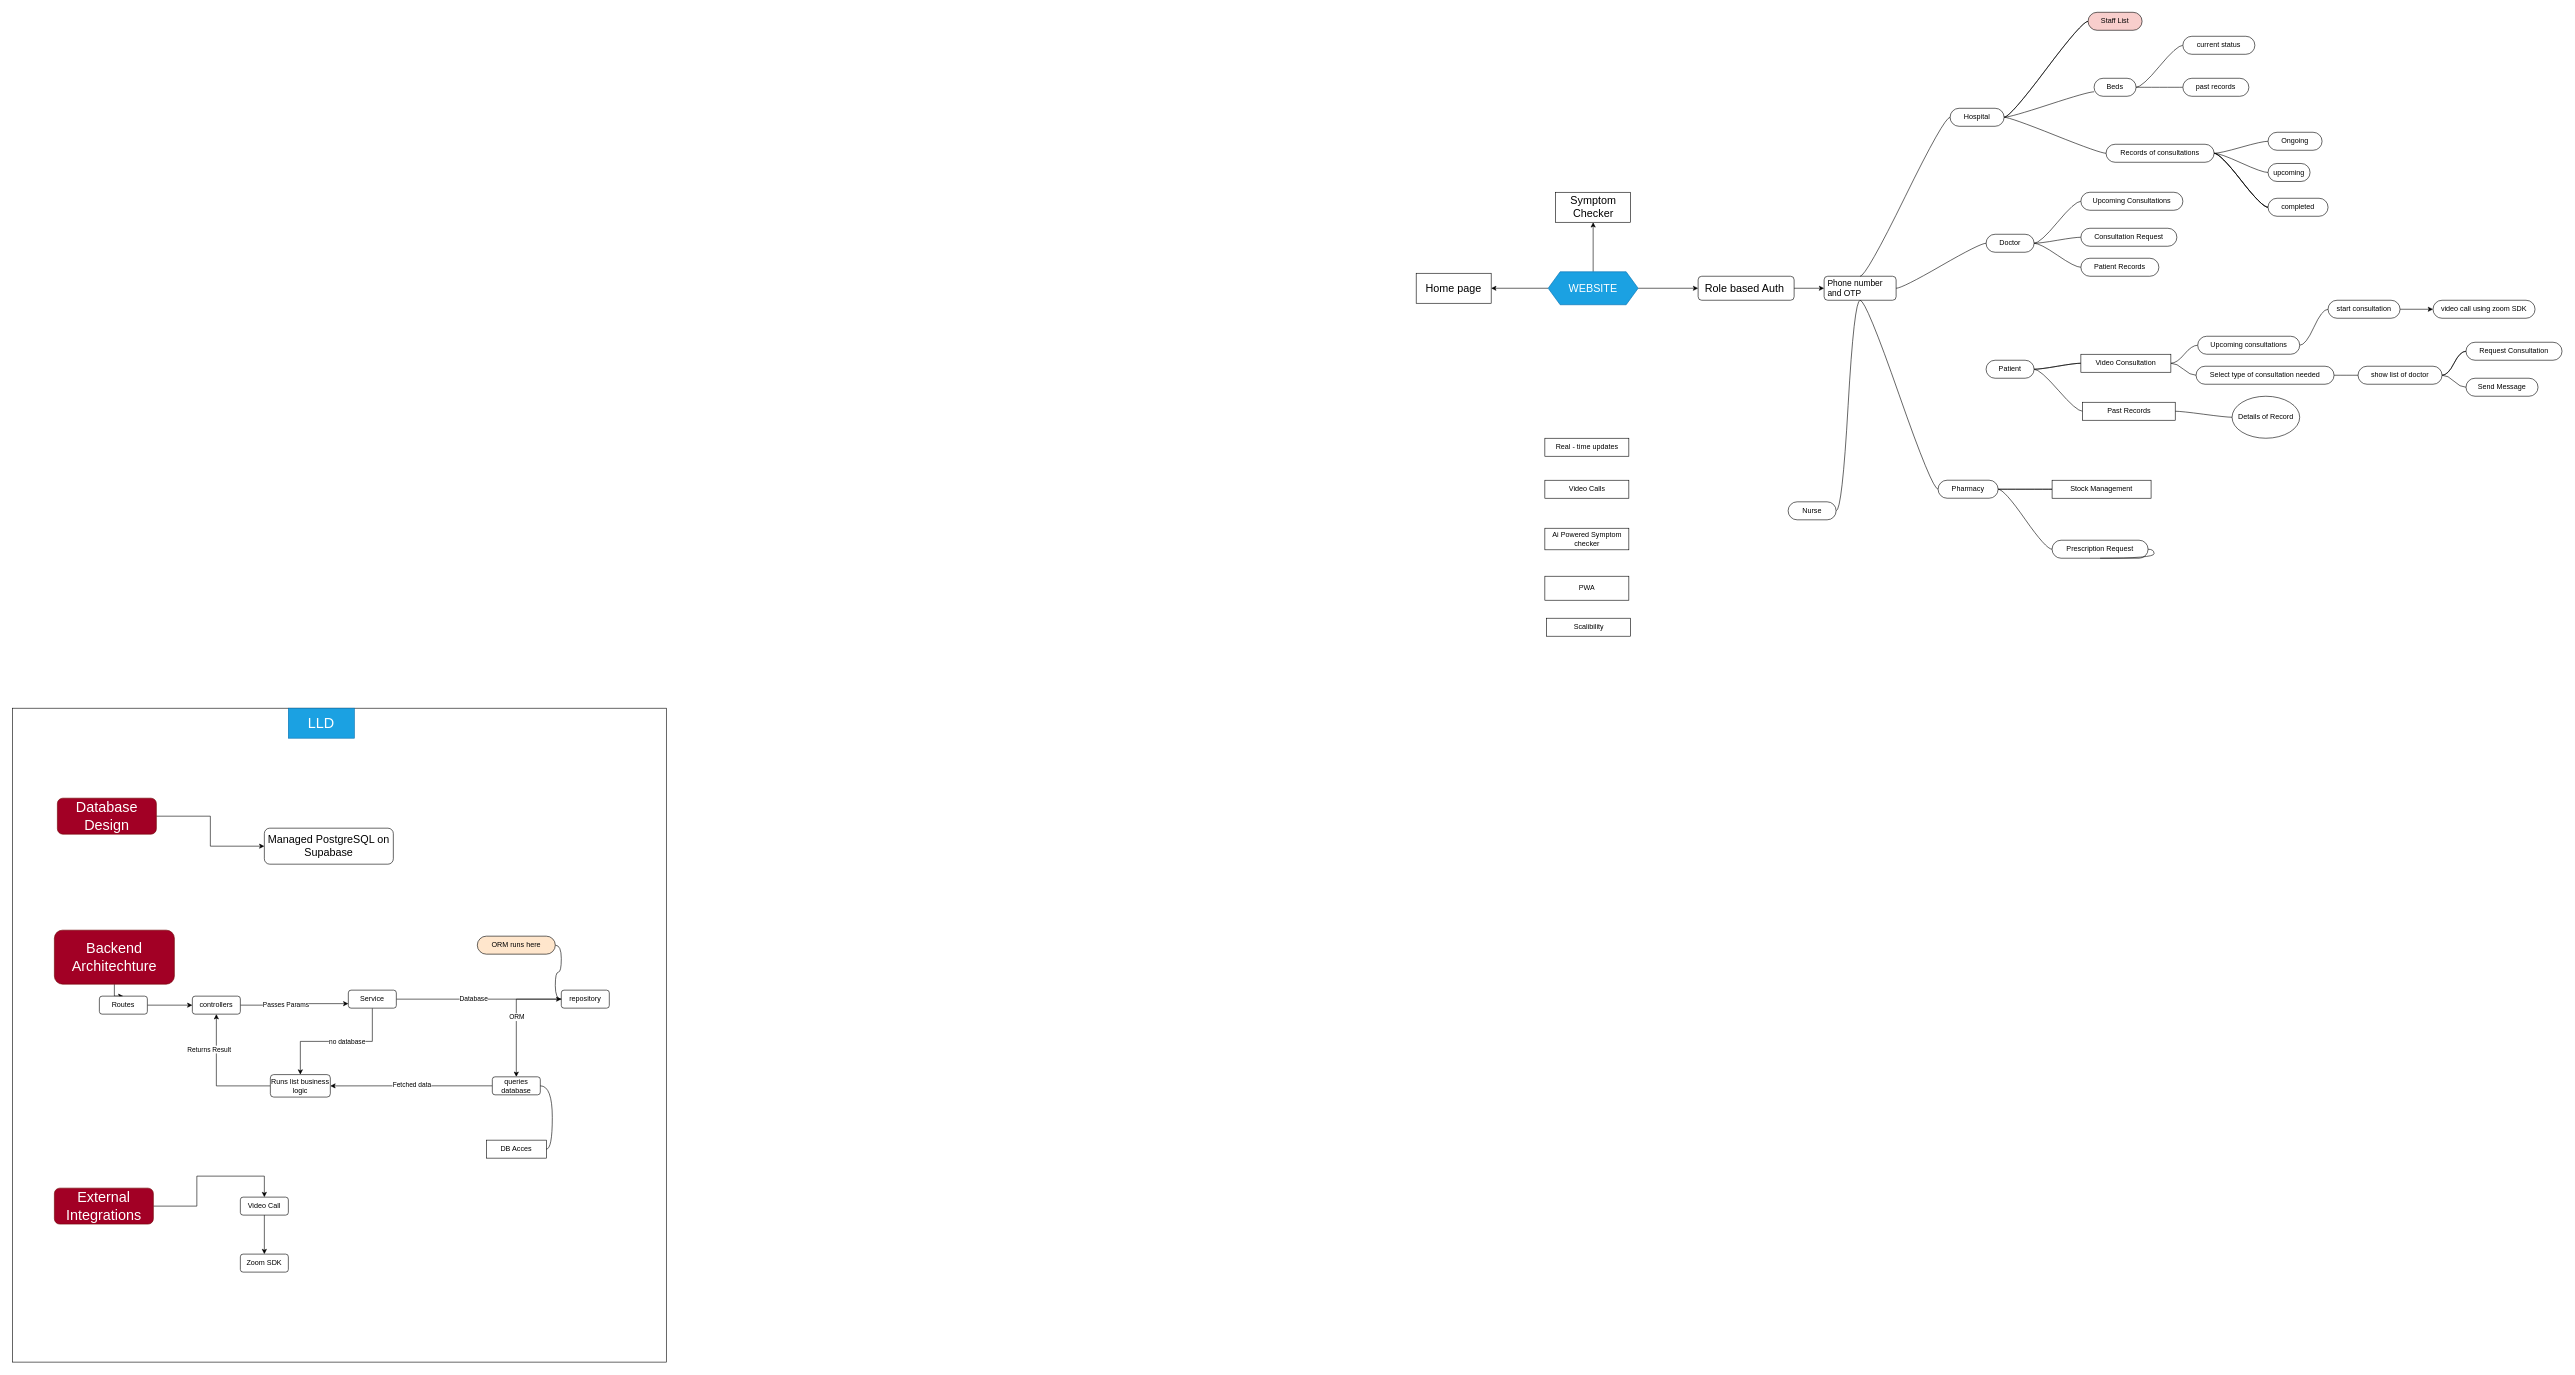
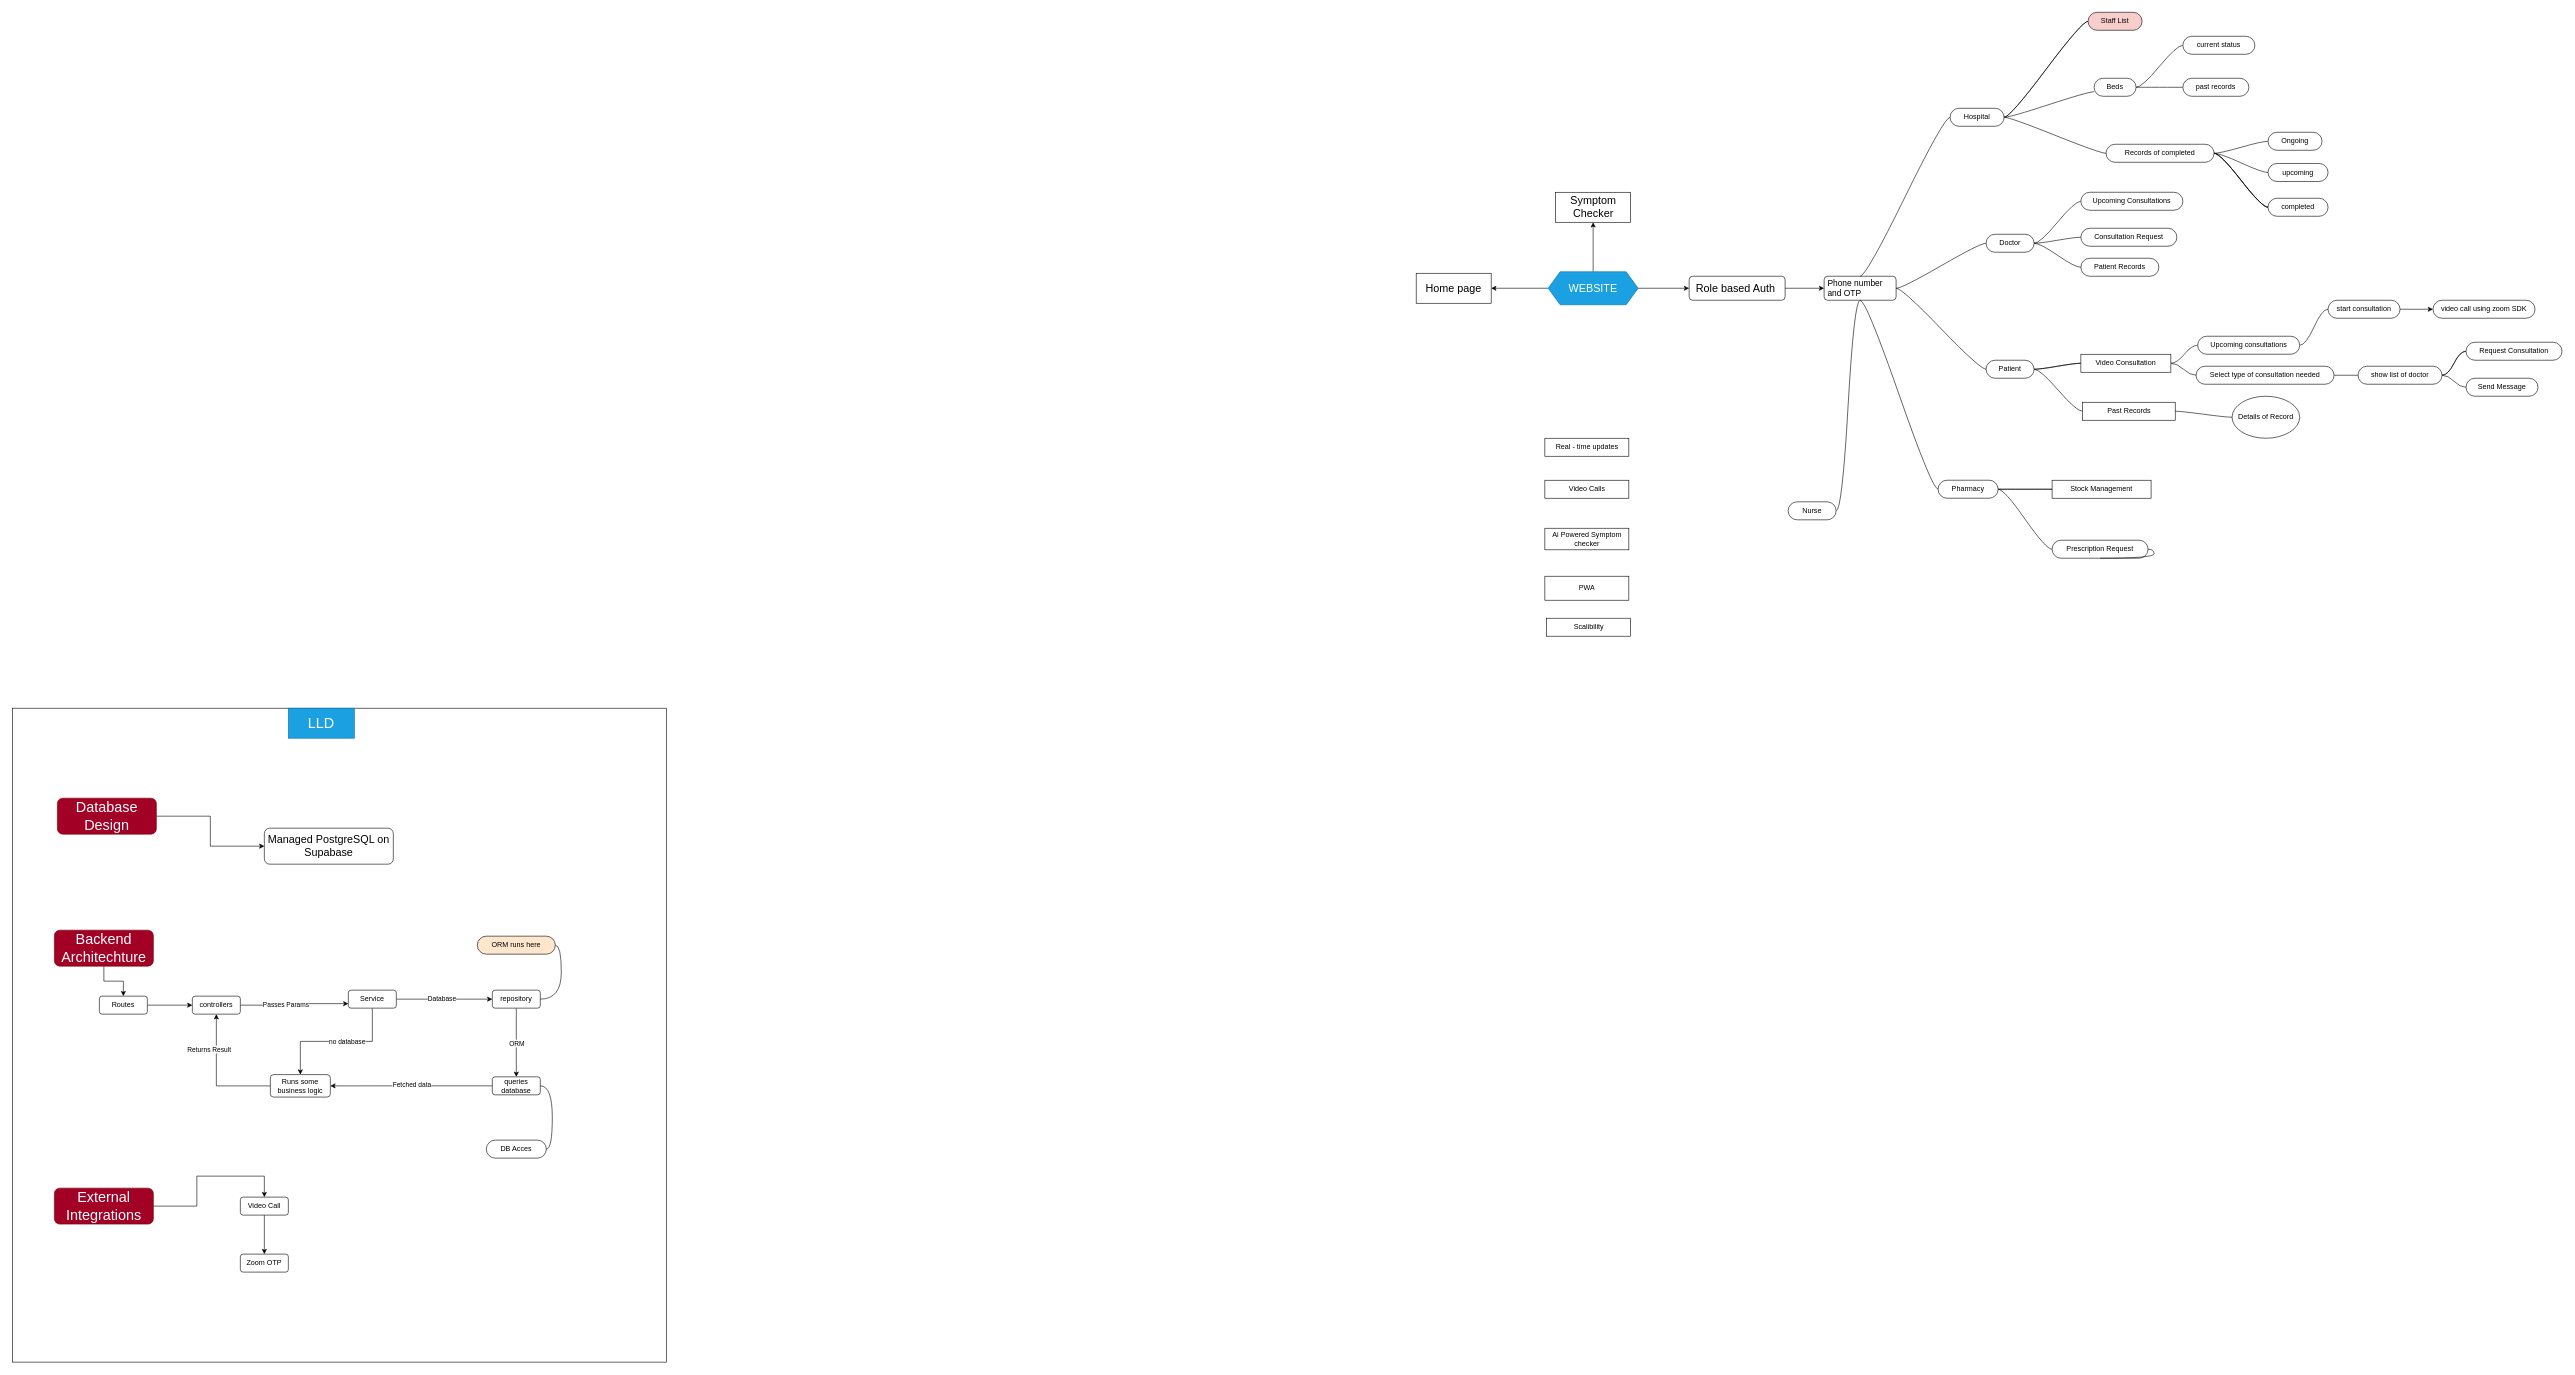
node "Records of consultations": label "Records of consultations" -> "Records of completed"
node "upcoming": size 42x18 -> 60x18
node "Role based Auth": moved (1746, 288) -> (1737, 288)
edge "Phone number and OTP" -- "Patient": added
node "Backend Architechture": size 120x54 -> 99x36
node "repository": moved (585, 999) -> (516, 999)
node "Runs list business logic": label "Runs list business logic" -> "Runs some business logic"
node "DB Acces": shape rectangle -> rounded rectangle
node "Zoom SDK": label "Zoom SDK" -> "Zoom OTP"
